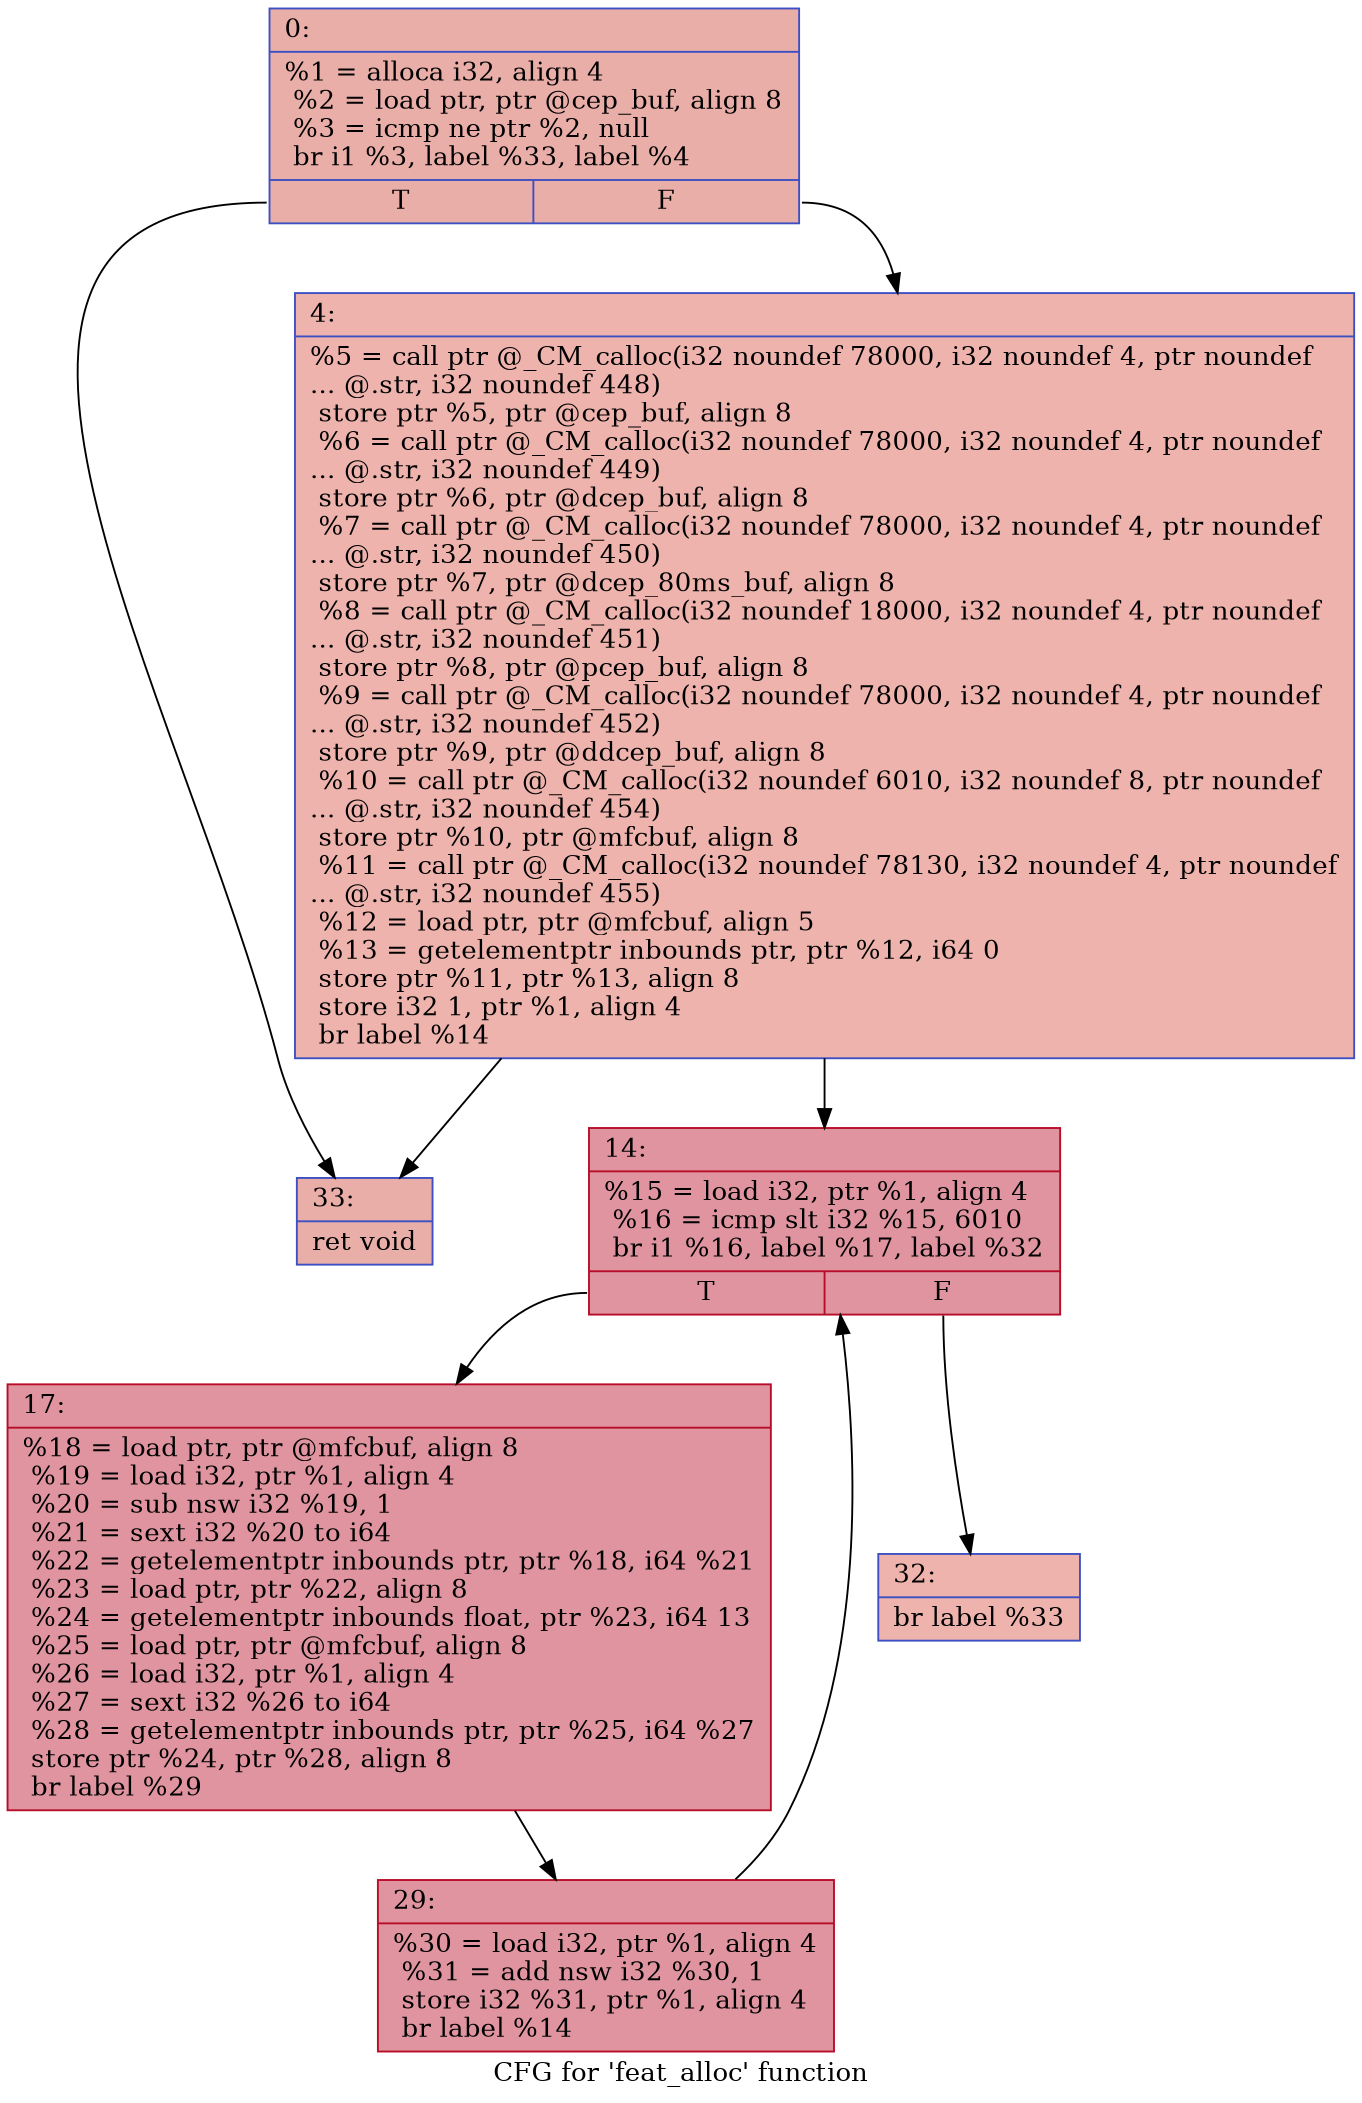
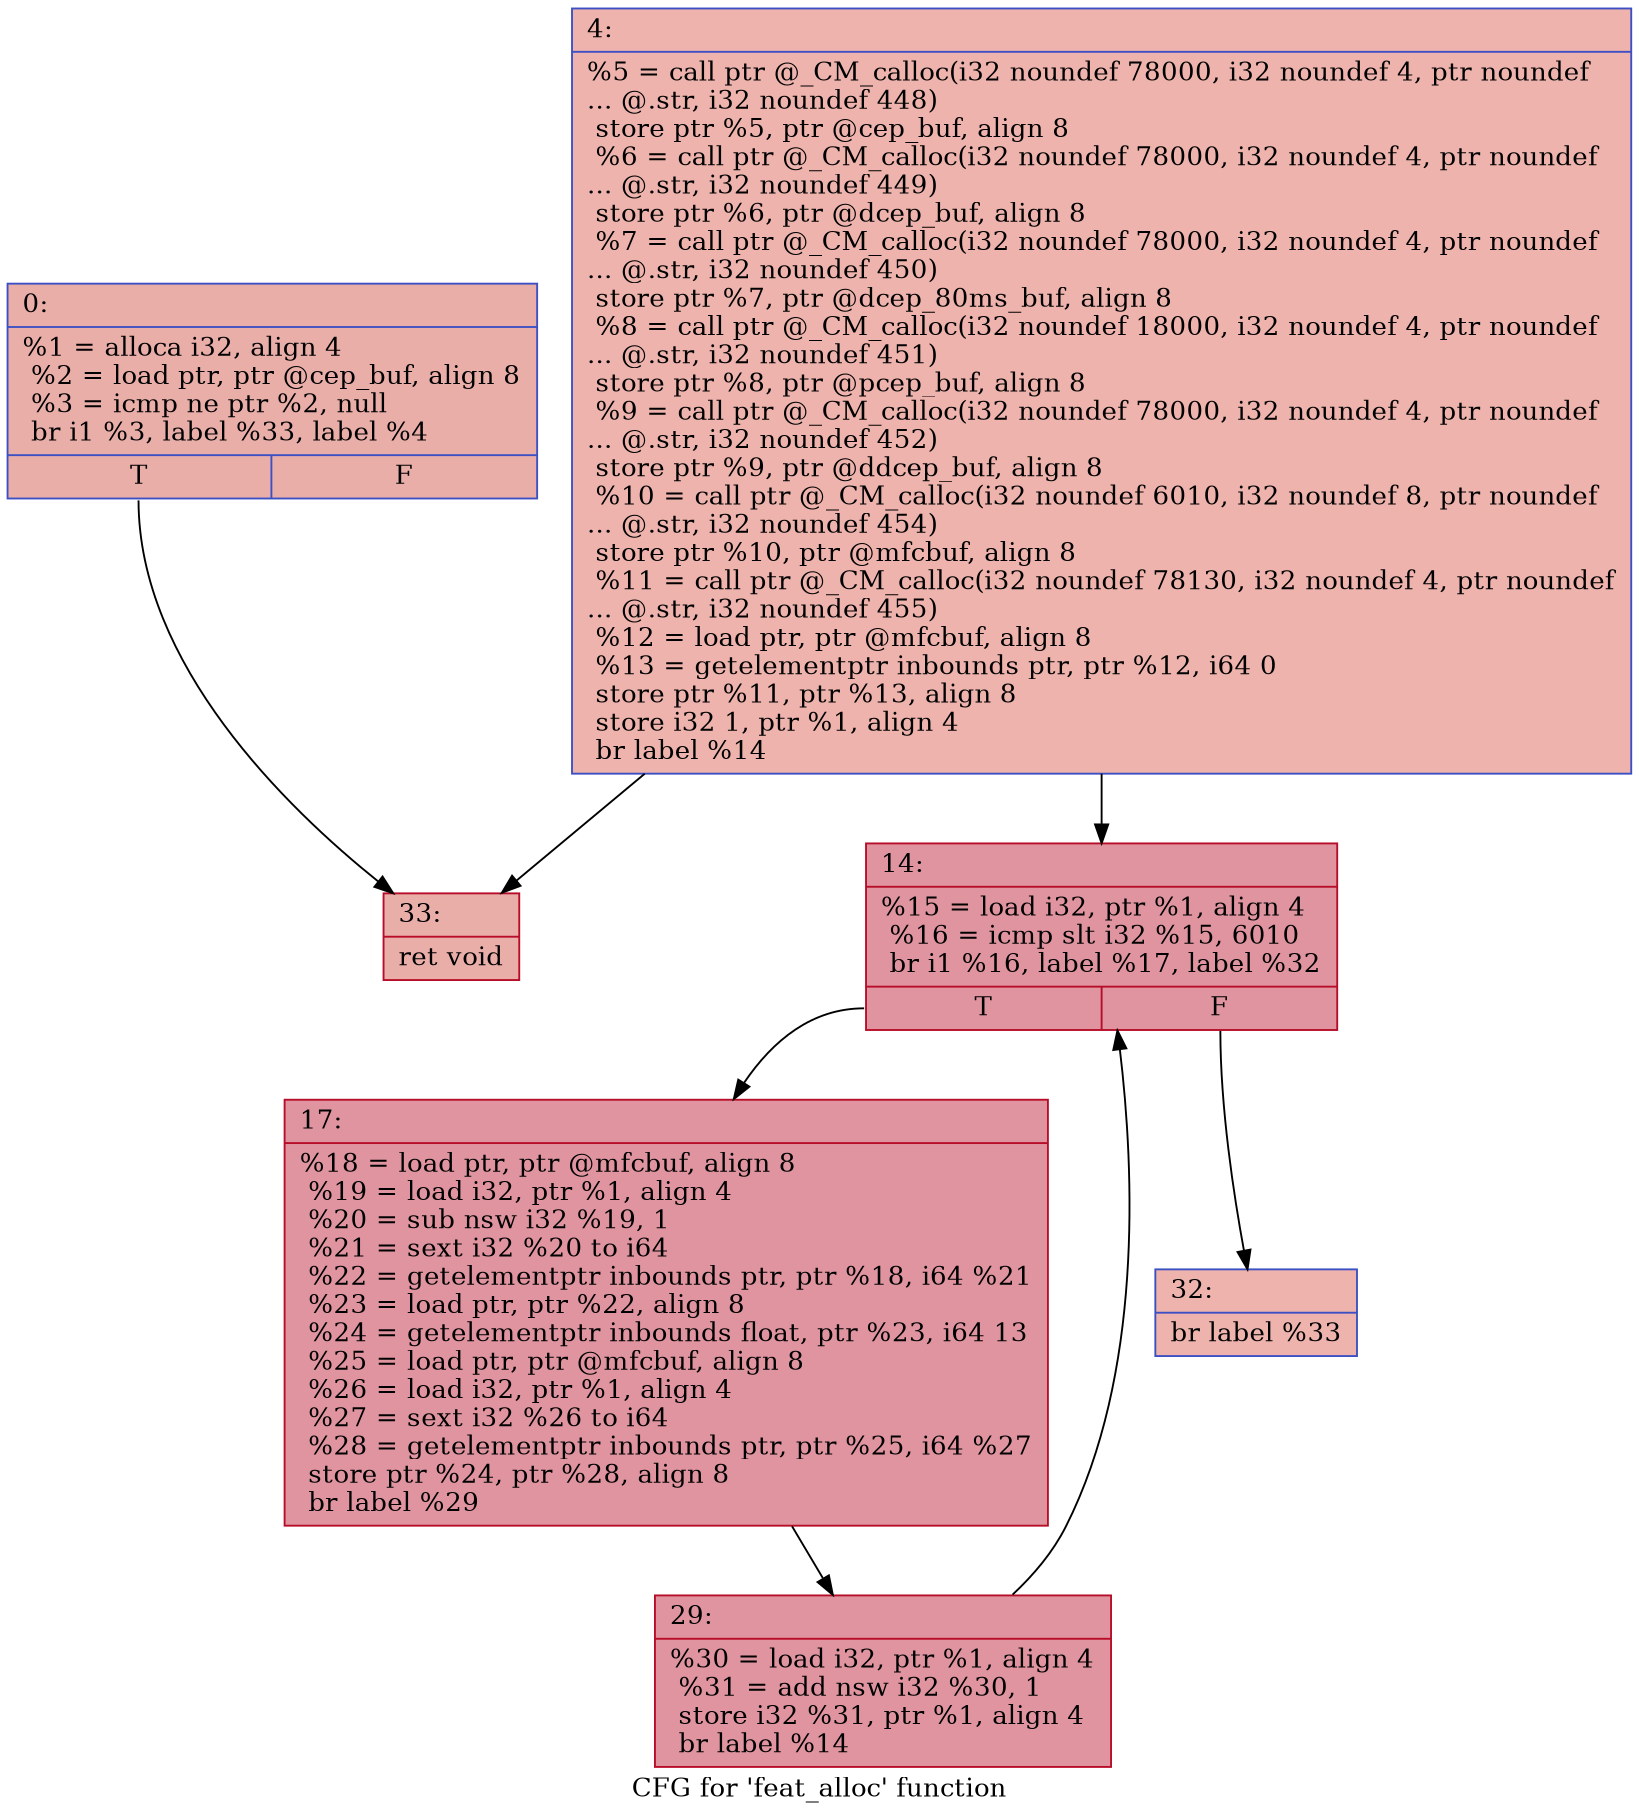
edge "0:" -> "4:": removed
node "4:": text "%12 = load ptr, ptr @mfcbuf, align 5" -> "%12 = load ptr, ptr @mfcbuf, align 8"
node "33:": color #3d50c3ff -> #b70d28ff
